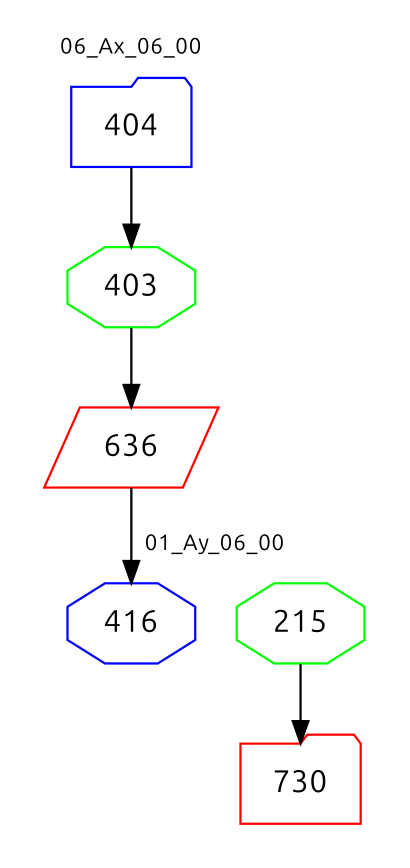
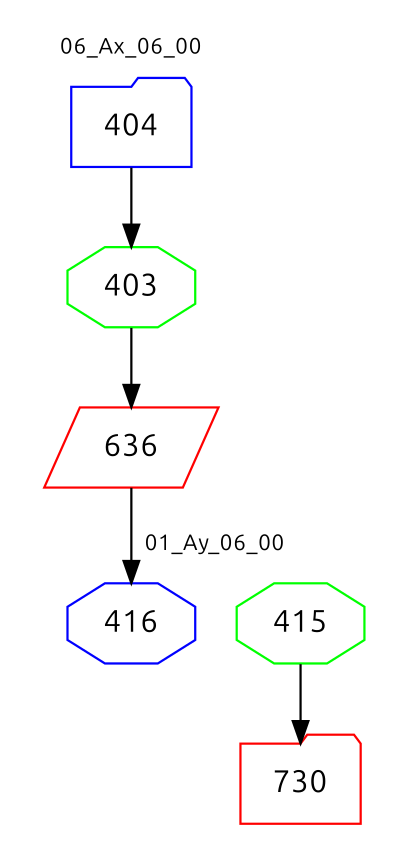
node "215": label "215" -> "415"
